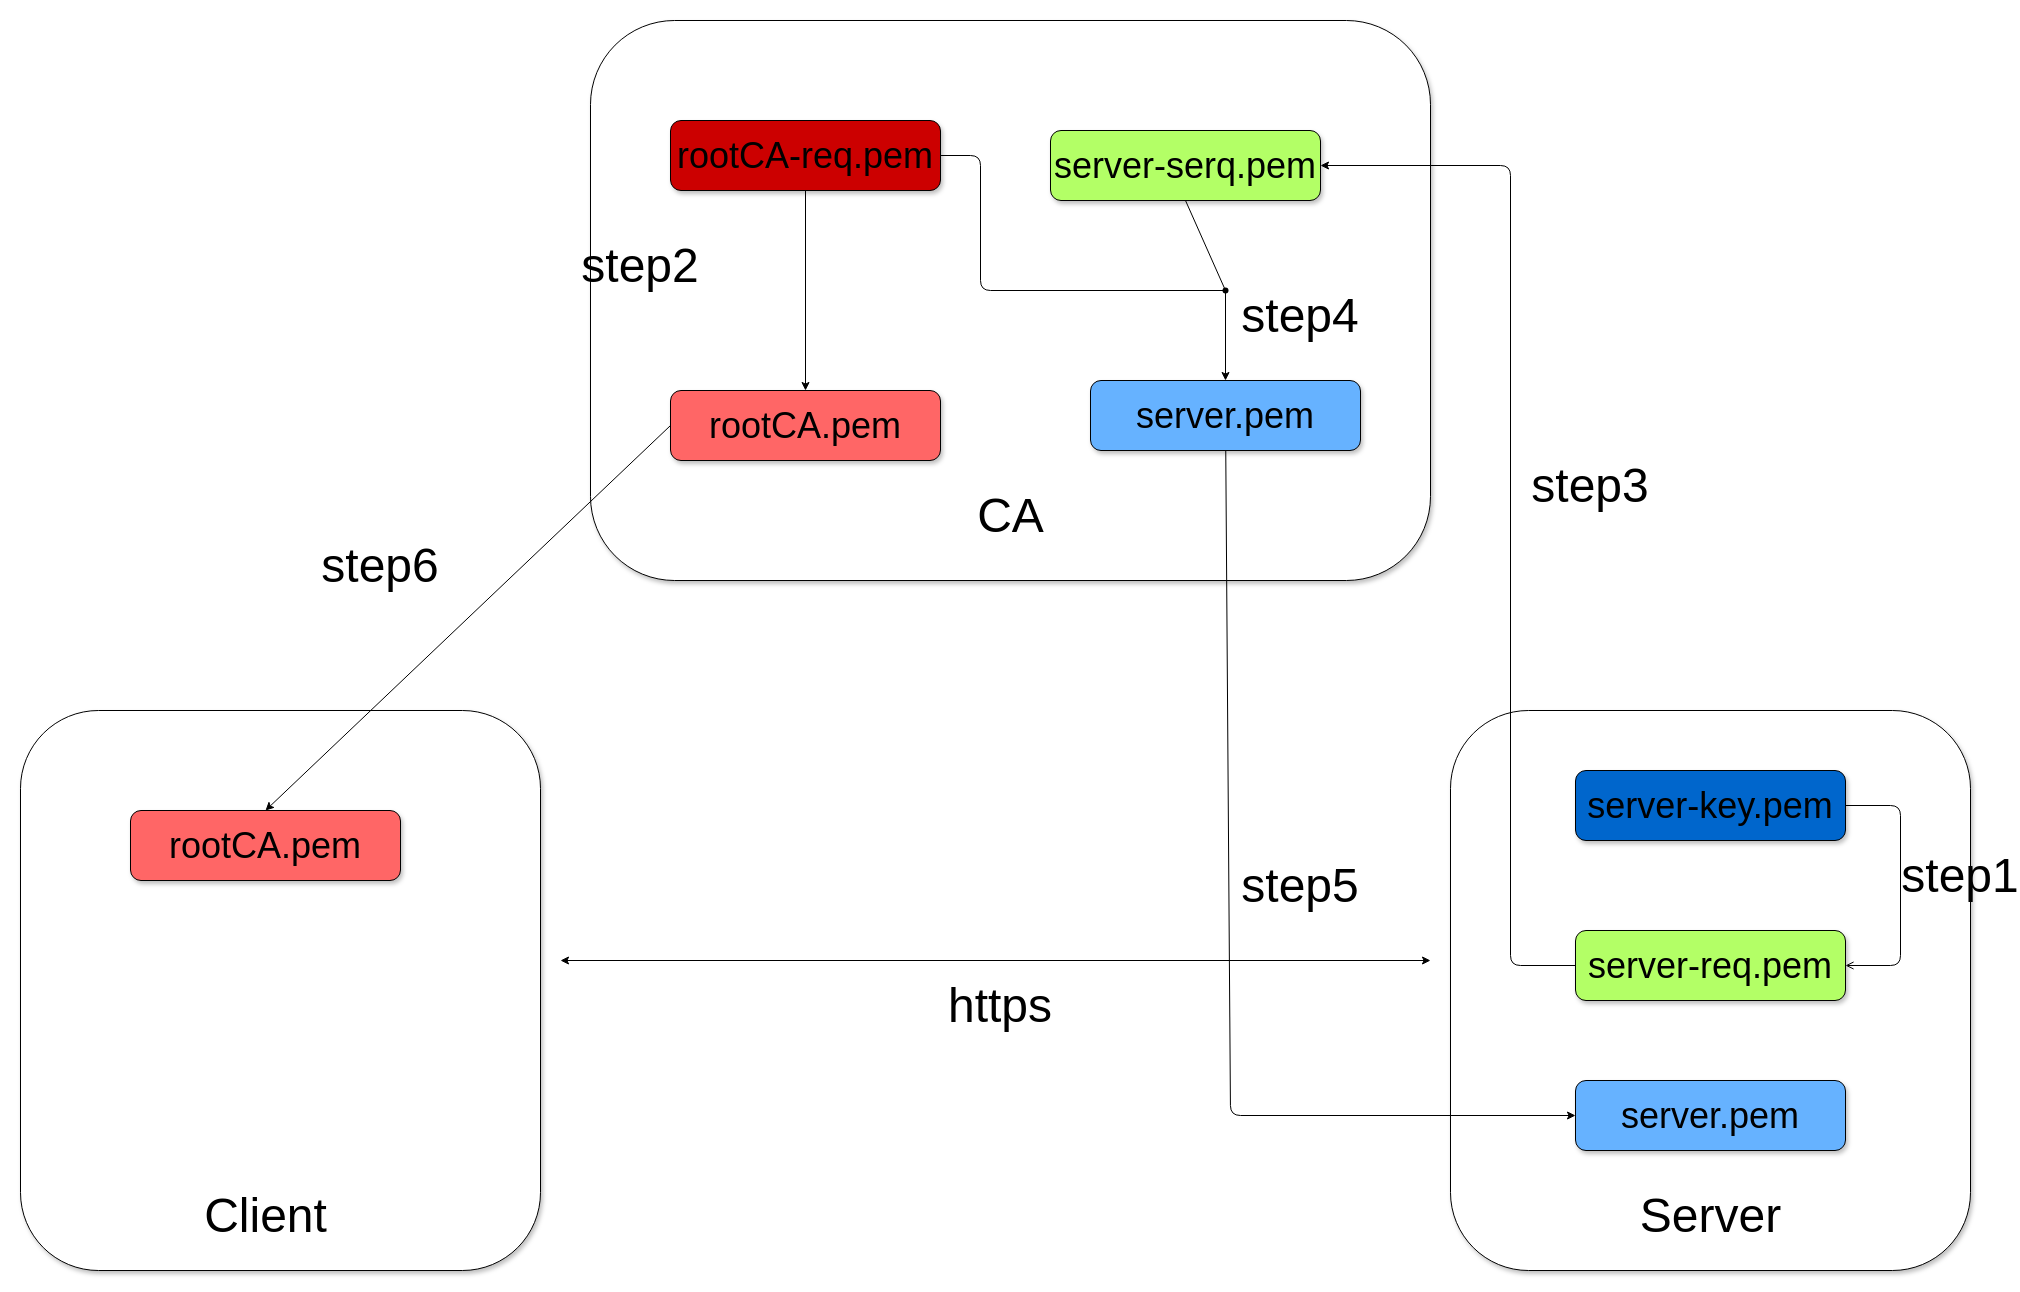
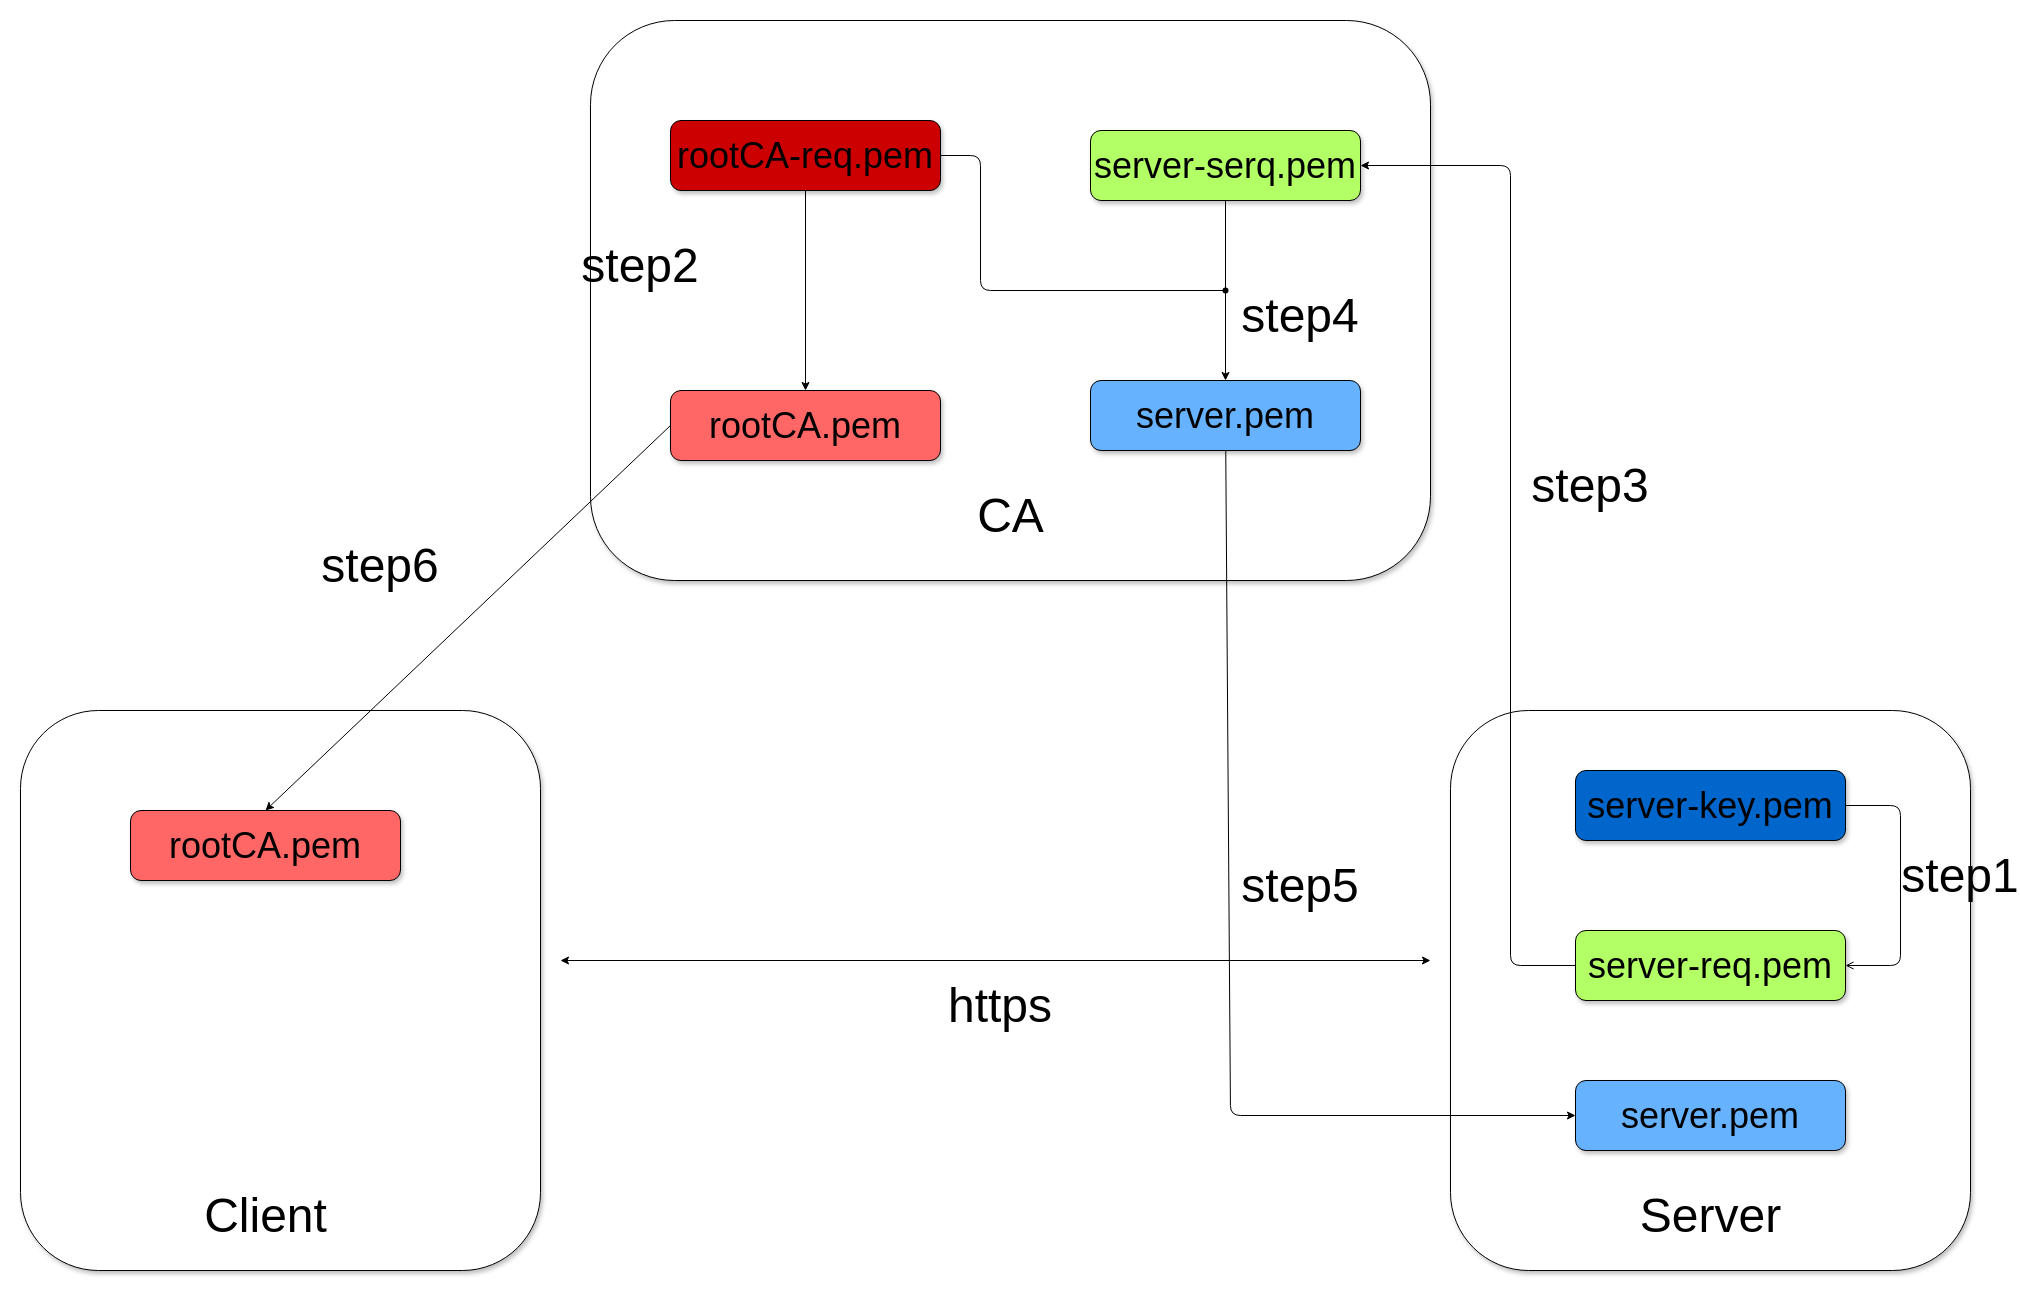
node "server-serq.pem": moved (1186, 166) -> (1226, 166)
